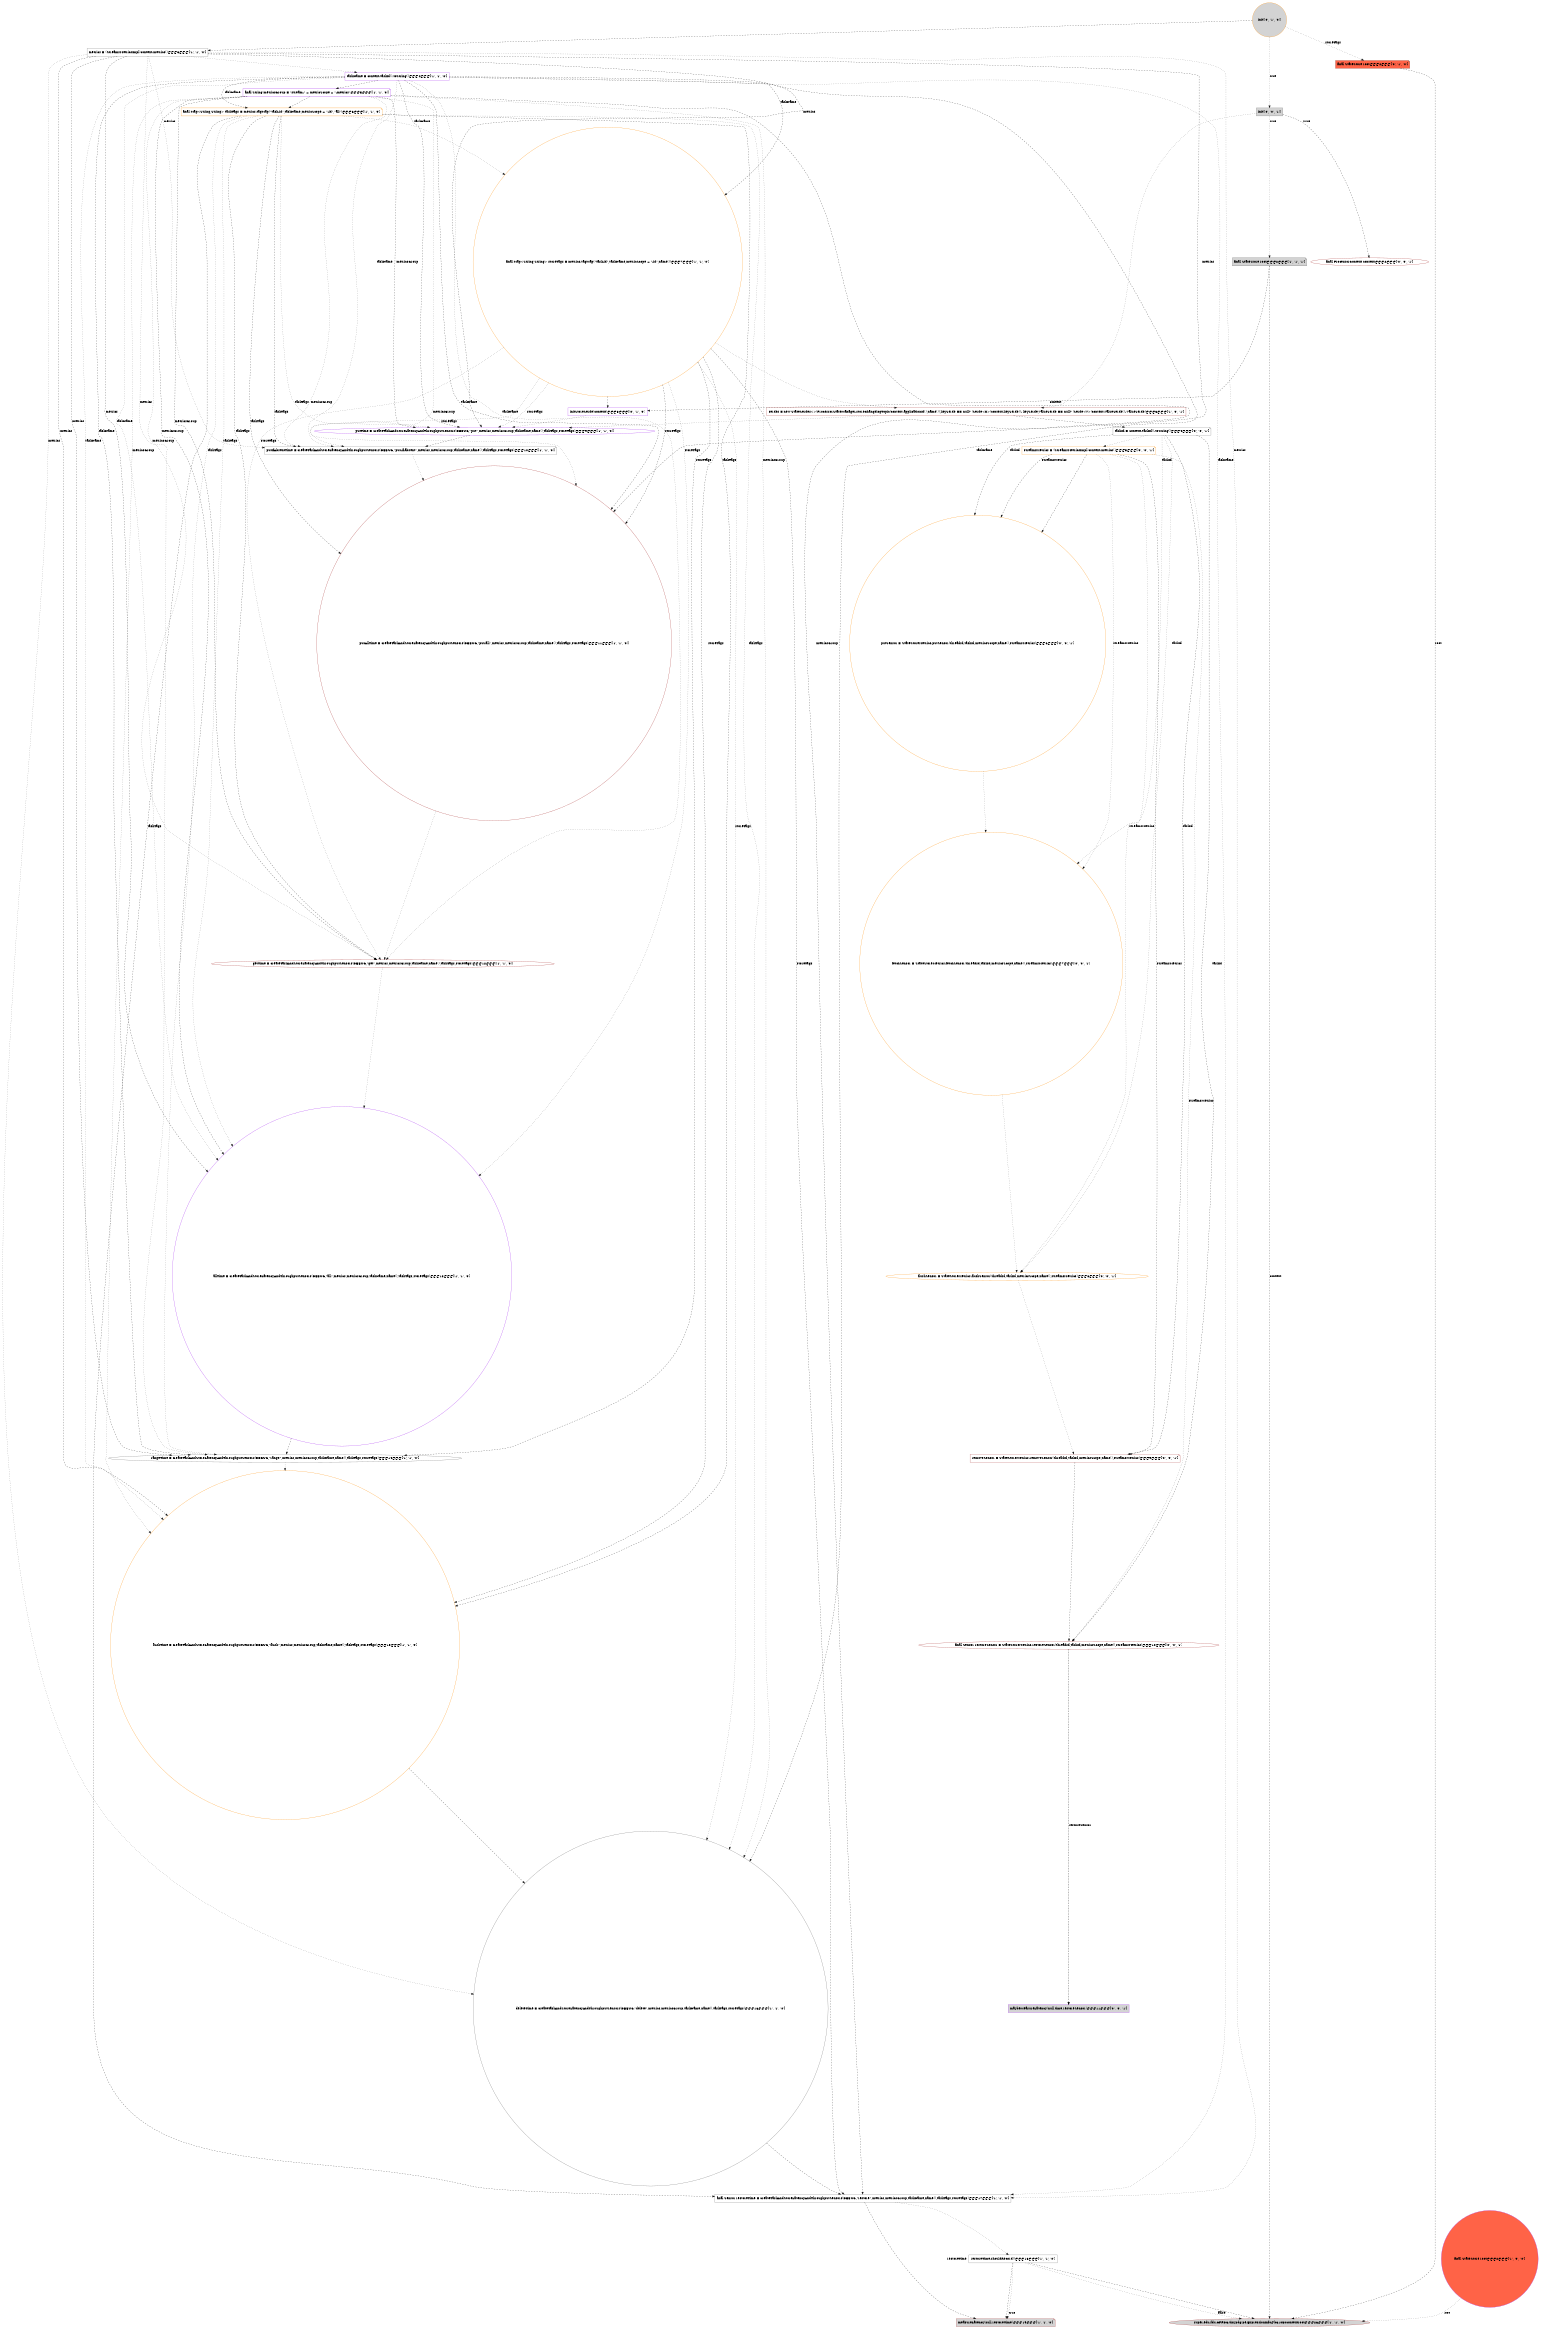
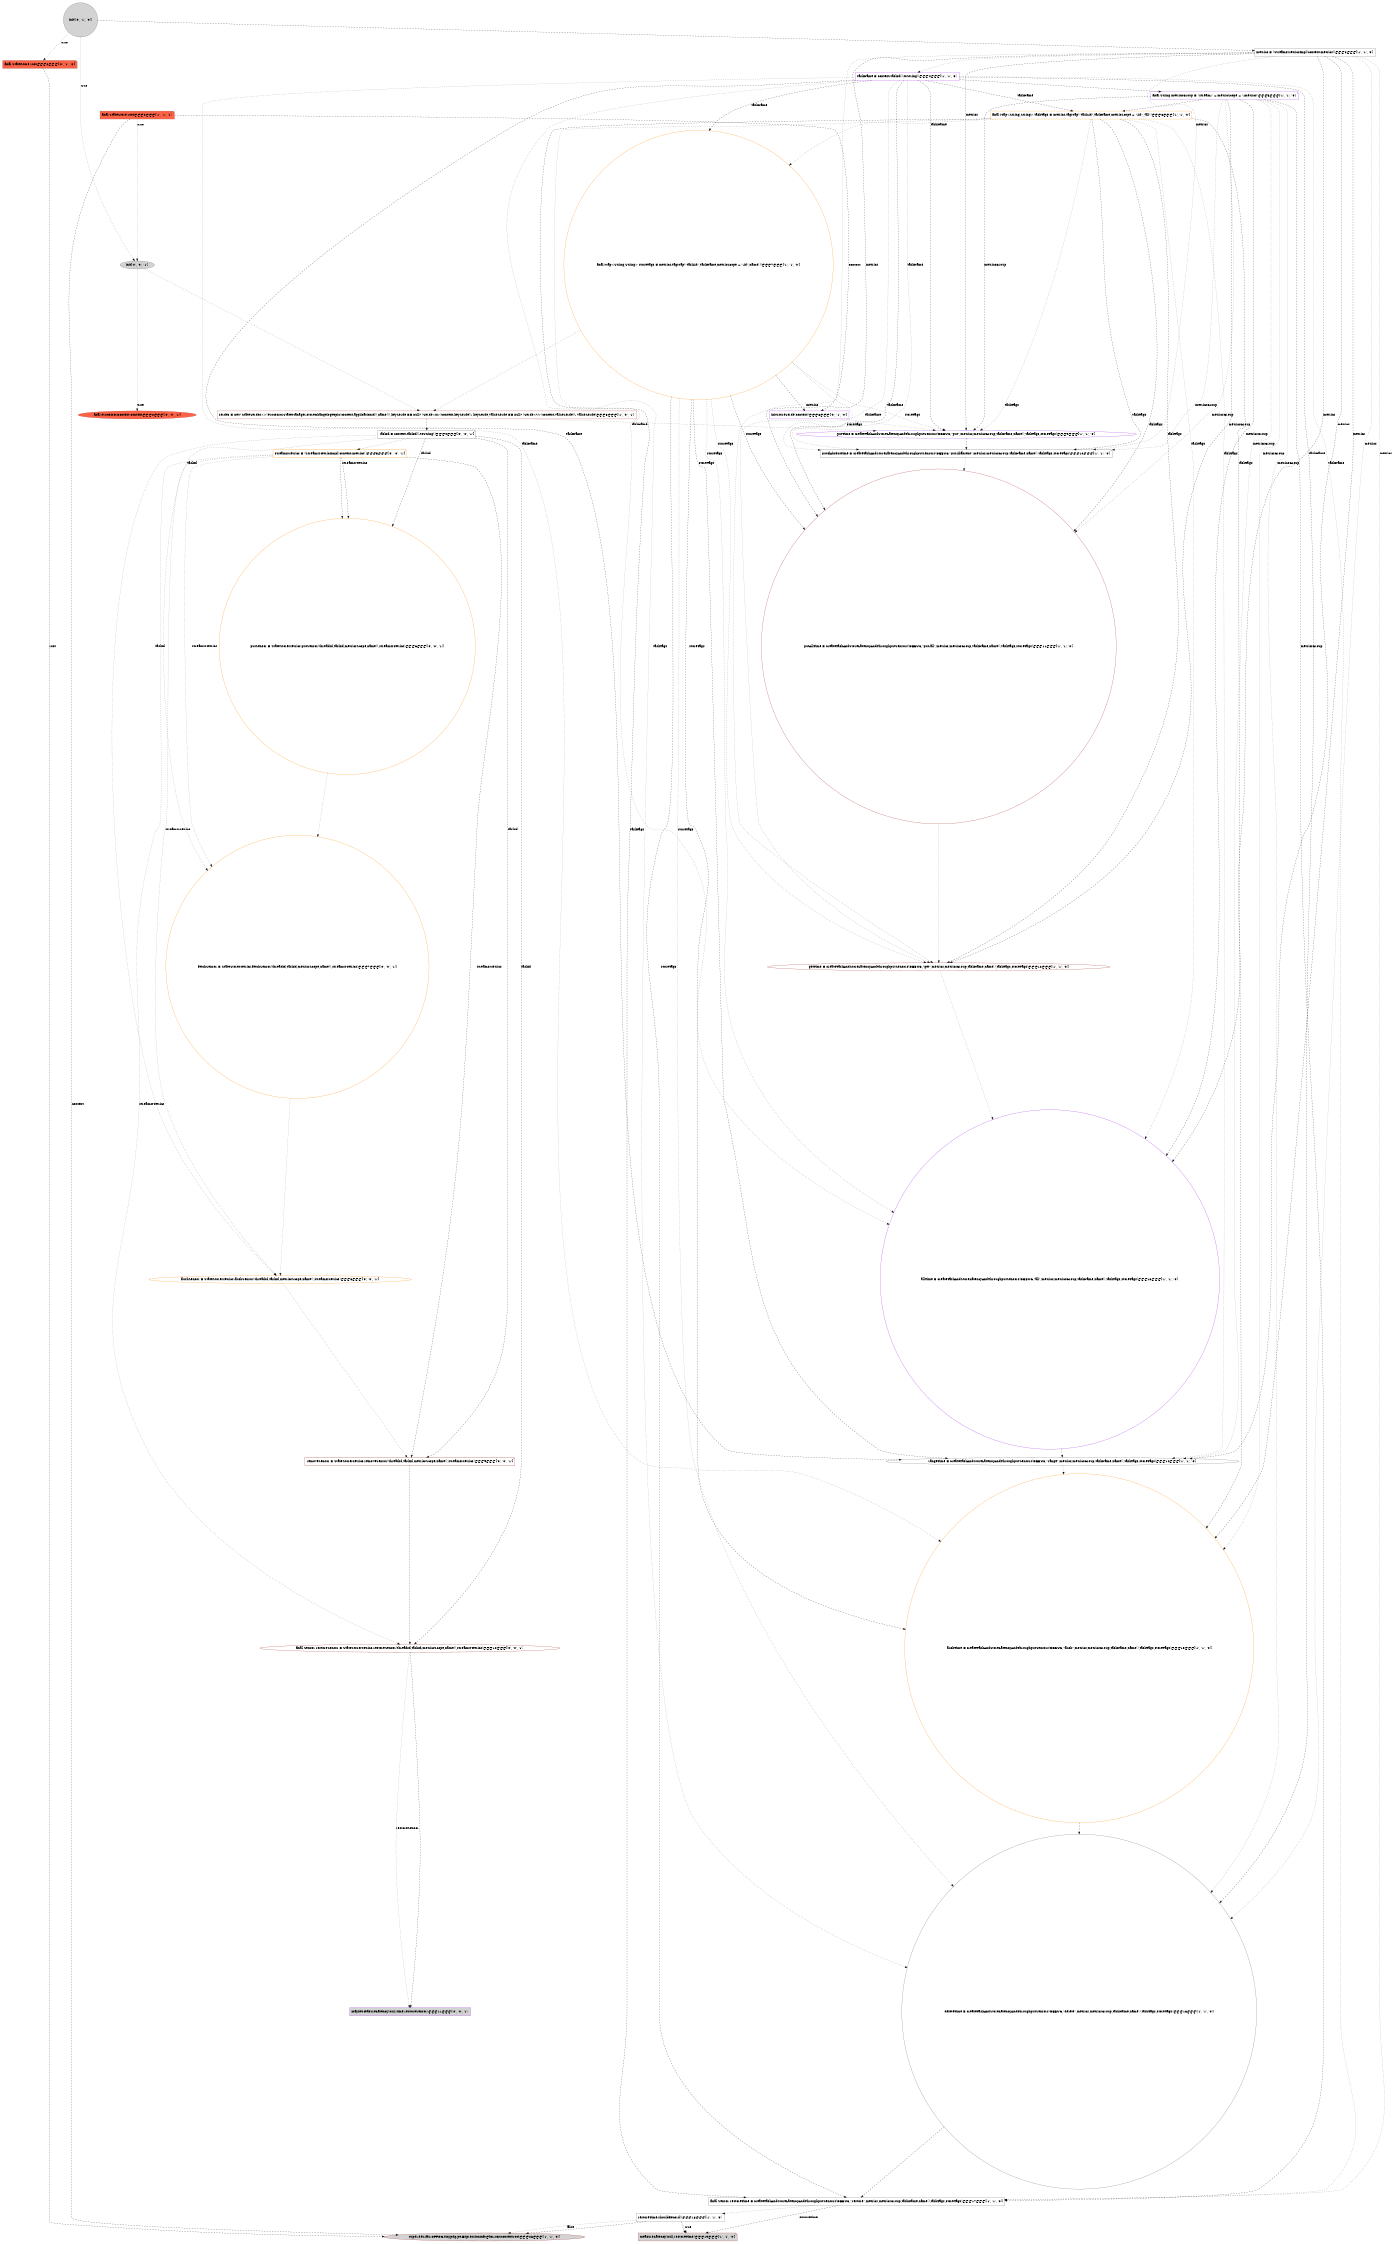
node "init['0', '1', '0']": color darkorange -> gray40
edge "init['0', '1', '0']" -> "final StateStore root@@@2@@@['0', '1', '0']": label "storeTags" -> "true"
node "init['0', '0', '1']": shape box -> ellipse
edge "init['0', '0', '1']" -> "final ProcessorContext context@@@2@@@['0', '0', '1']": style dashed -> dotted
edge "init['0', '0', '1']" -> "final StateStore root@@@2@@@['1', '1', '1']": reversed
node "final StateStore root@@@2@@@['1', '1', '1']": fillcolor lightgray -> tomato
node "final ProcessorContext context@@@2@@@['0', '0', '1']": fillcolor white -> tomato
node "final StateStore root@@@2@@@['1', '0', '0']": removed
